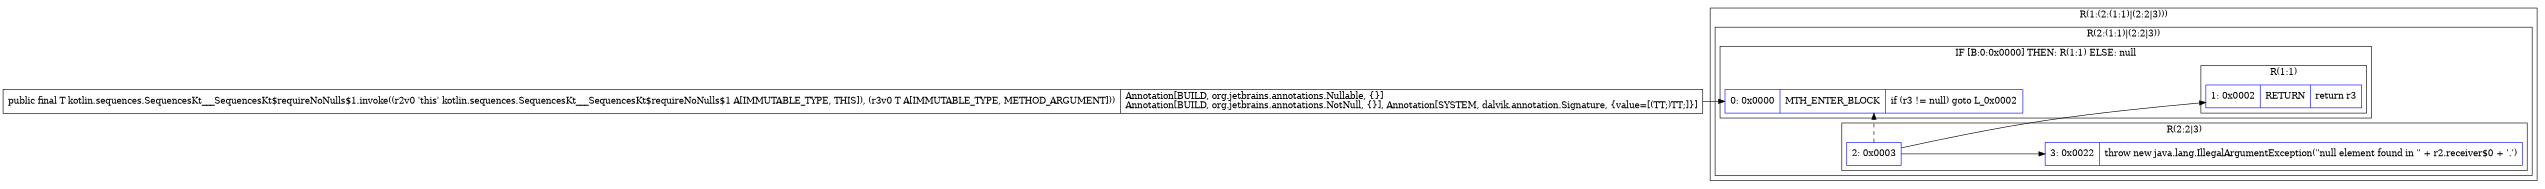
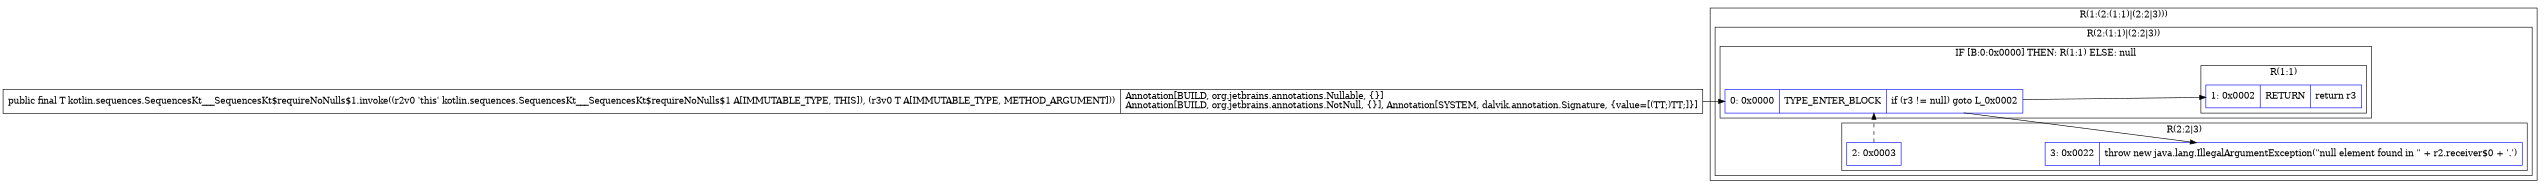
node "0: 0x0000": text "MTH_ENTER_BLOCK" -> "TYPE_ENTER_BLOCK"
edge "2: 0x0003" -> "1: 0x0002": now "0: 0x0000" -> "1: 0x0002"
edge "2: 0x0003" -> "3: 0x0022": now "0: 0x0000" -> "3: 0x0022"
